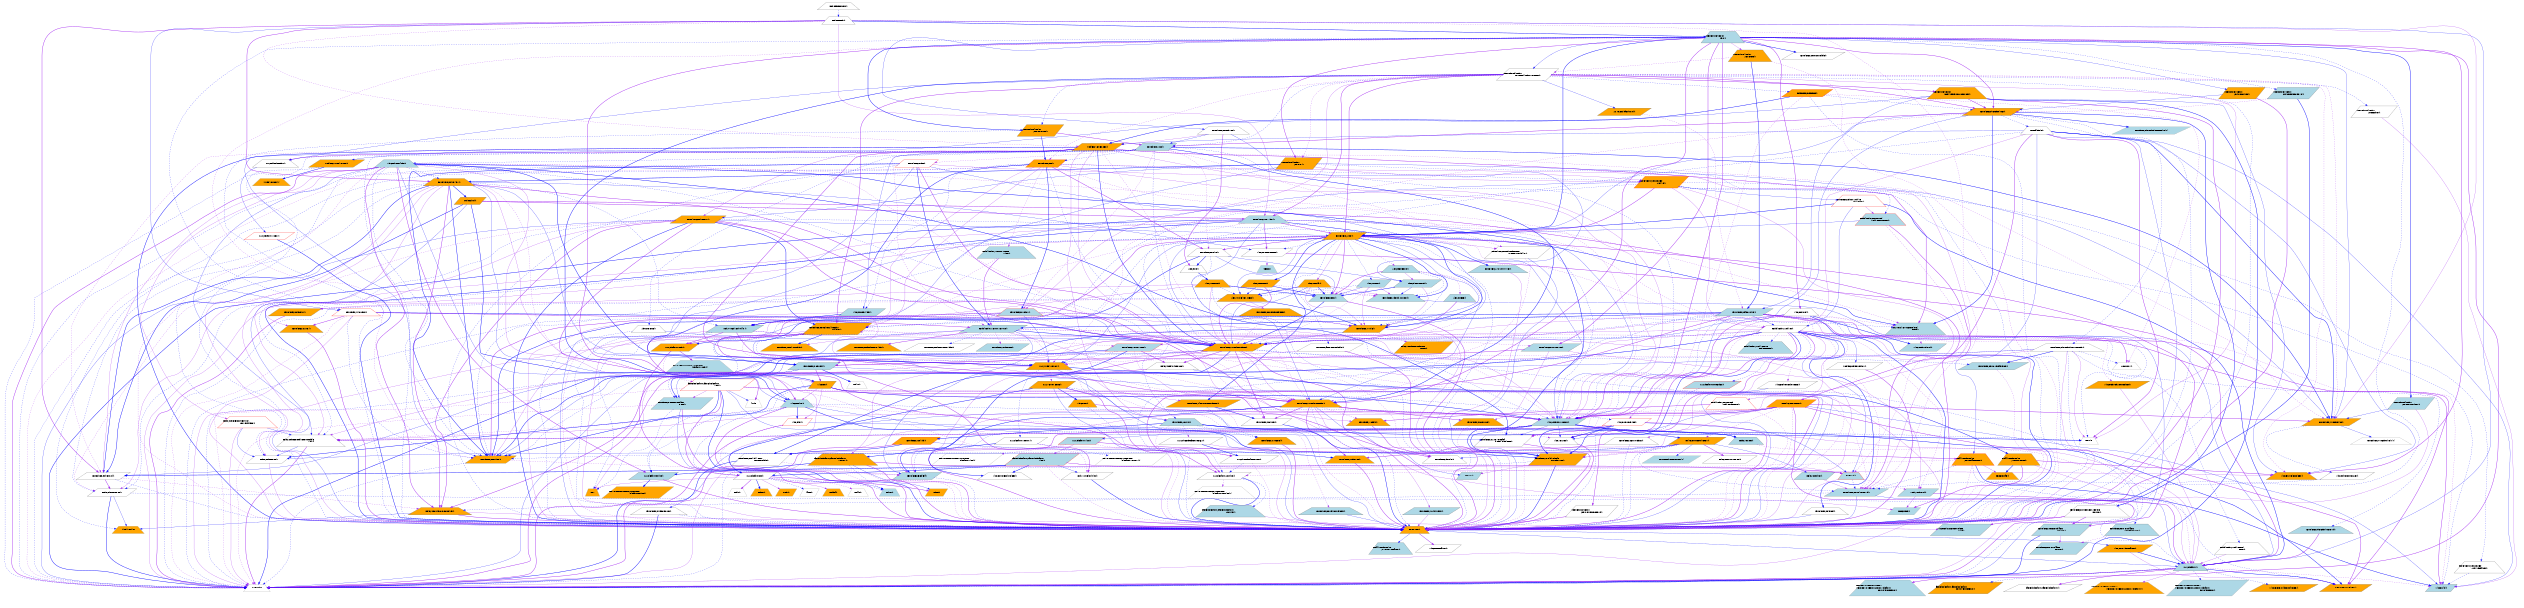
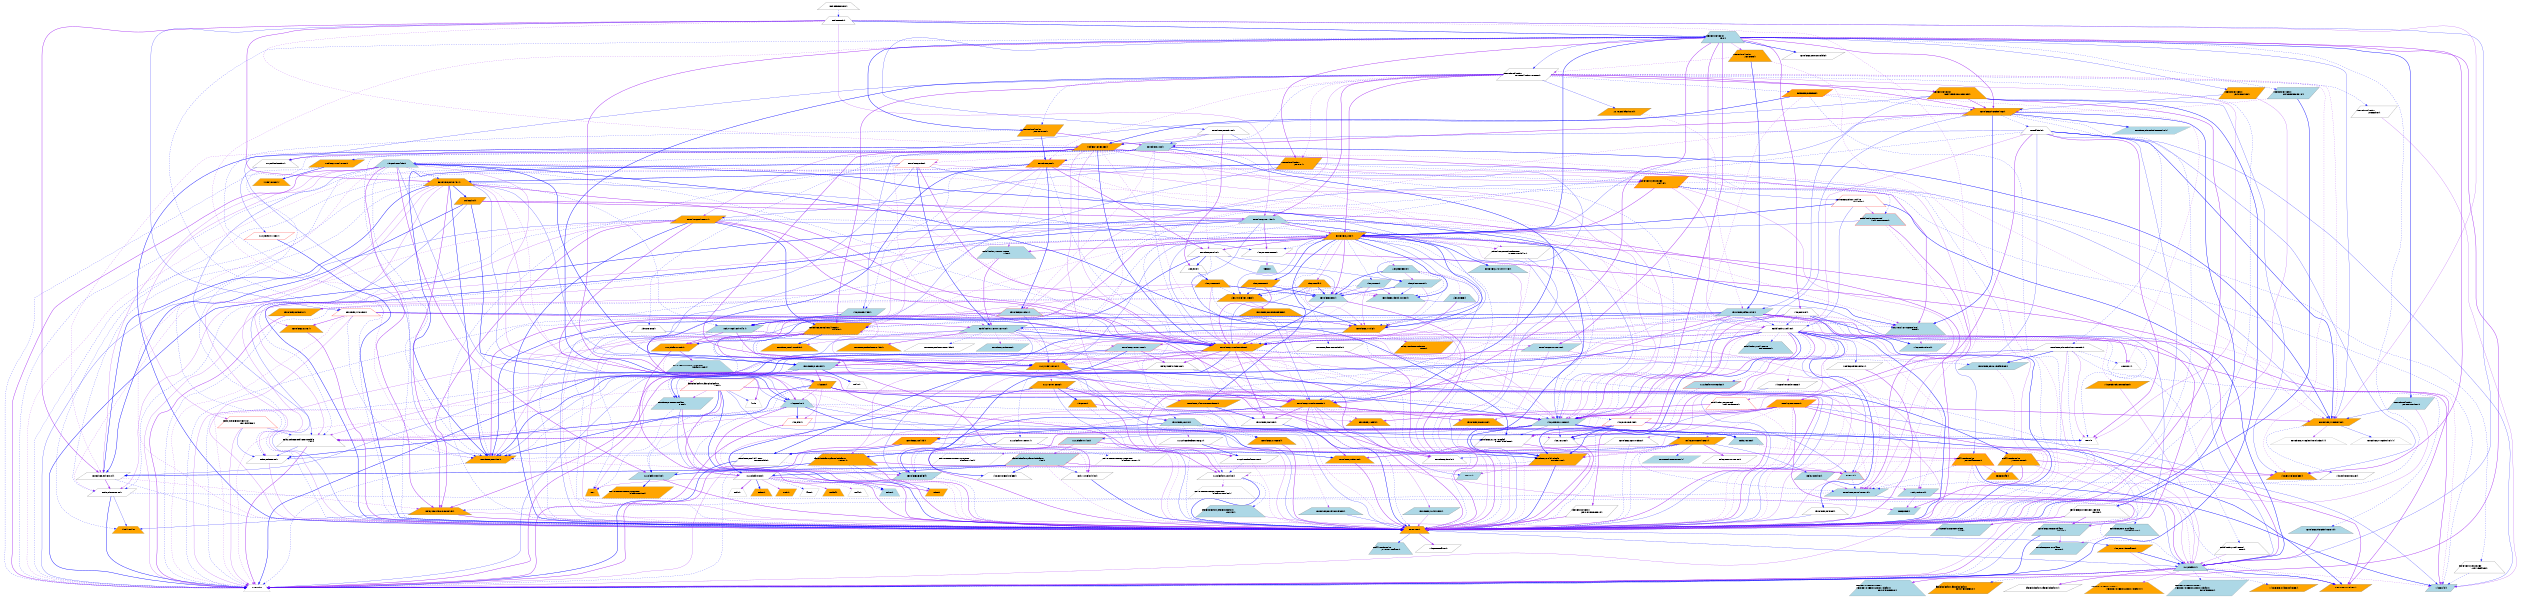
edge "Containers/Array.h" -> "Serialization/MemoryImage Writer.h": added
edge "Algo/StableSort.h" -> "Templates/Less.h": color purple -> blue
edge "Misc/Optional.h" -> "Serialization/Archive.h": added
node "Containers/UnrealStringIncludes.h.inl": added
edge "Internationalization /CulturePointer.h" -> "CoreTypes.h": style bold -> solid
node "Templates/IsUECoreType.h": removed
